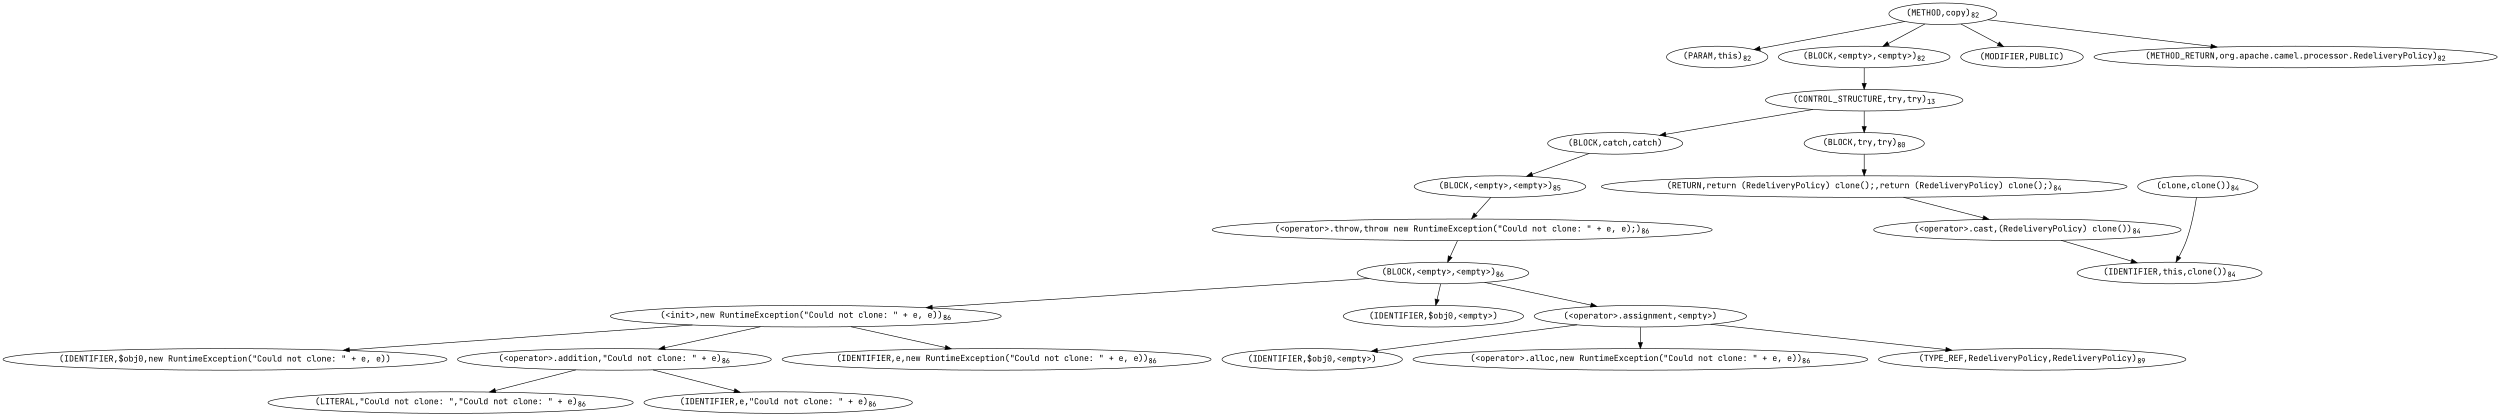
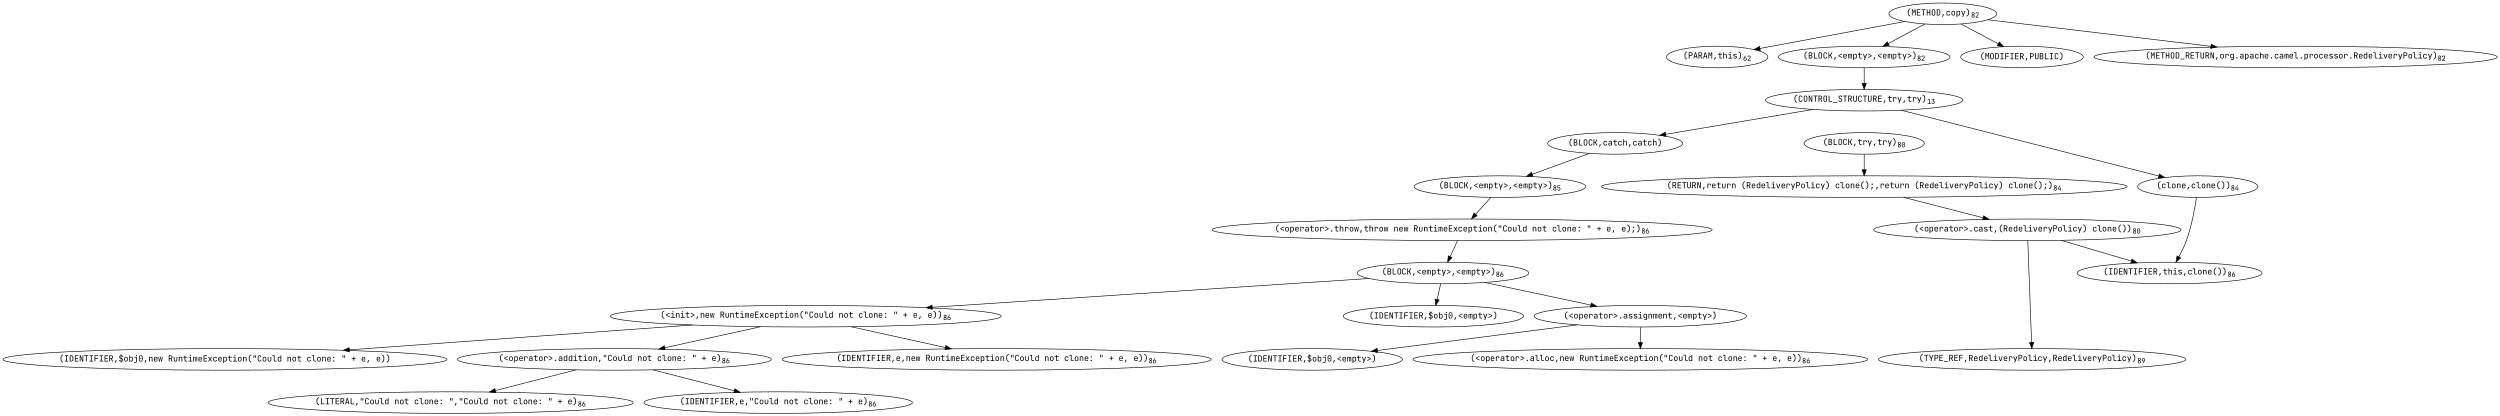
node "(PARAM,this)": text "82" -> "62"
edge "(CONTROL_STRUCTURE,try,try)" -> "(BLOCK,try,try)": now "(CONTROL_STRUCTURE,try,try)" -> "(clone,clone())"
node "(<operator>.cast,(RedeliveryPolicy) clone())": text "84" -> "80"
node "(IDENTIFIER,this,clone())": text "84" -> "86"
edge "(<operator>.assignment,<empty>)" -> "(TYPE_REF,RedeliveryPolicy,RedeliveryPolicy)": now "(<operator>.cast,(RedeliveryPolicy) clone())" -> "(TYPE_REF,RedeliveryPolicy,RedeliveryPolicy)"
